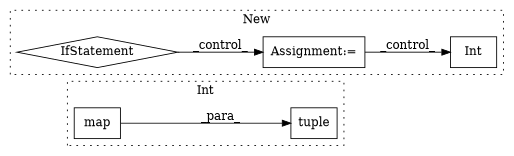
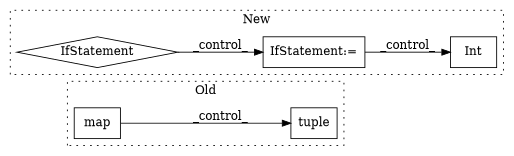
node "Assignment:=": label "Assignment:=" -> "IfStatement:="
cluster "Int": label "Int" -> "Old"
edge "map" -> "tuple": label "_para_" -> "_control_"
